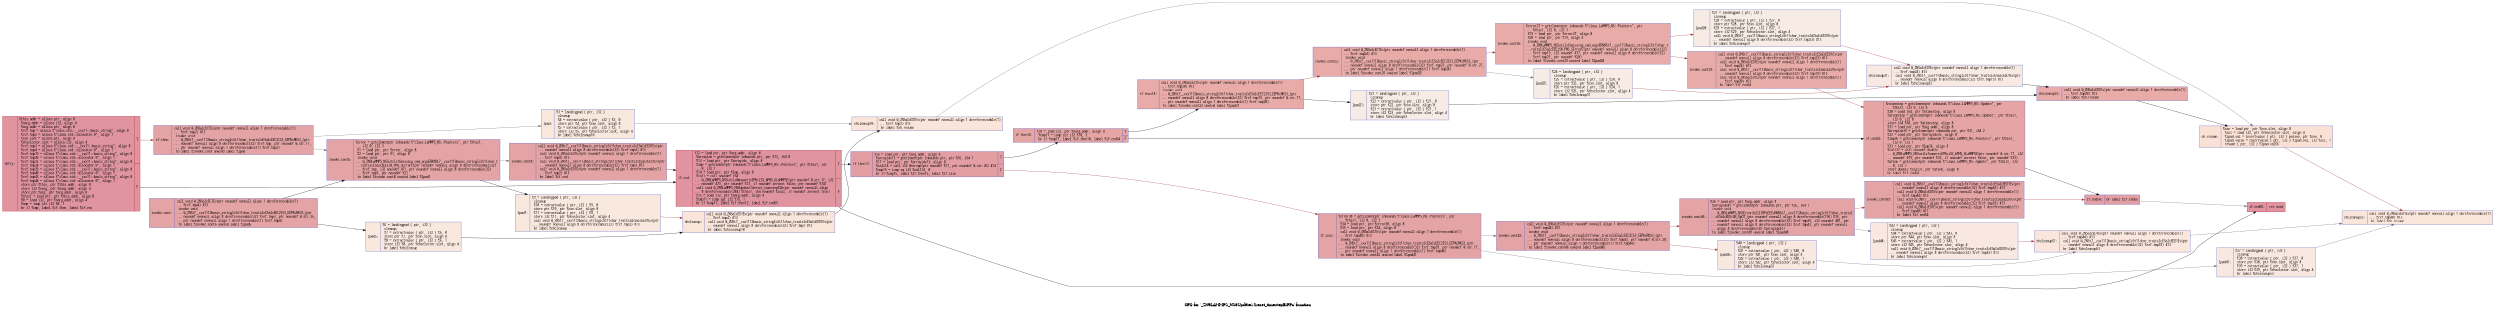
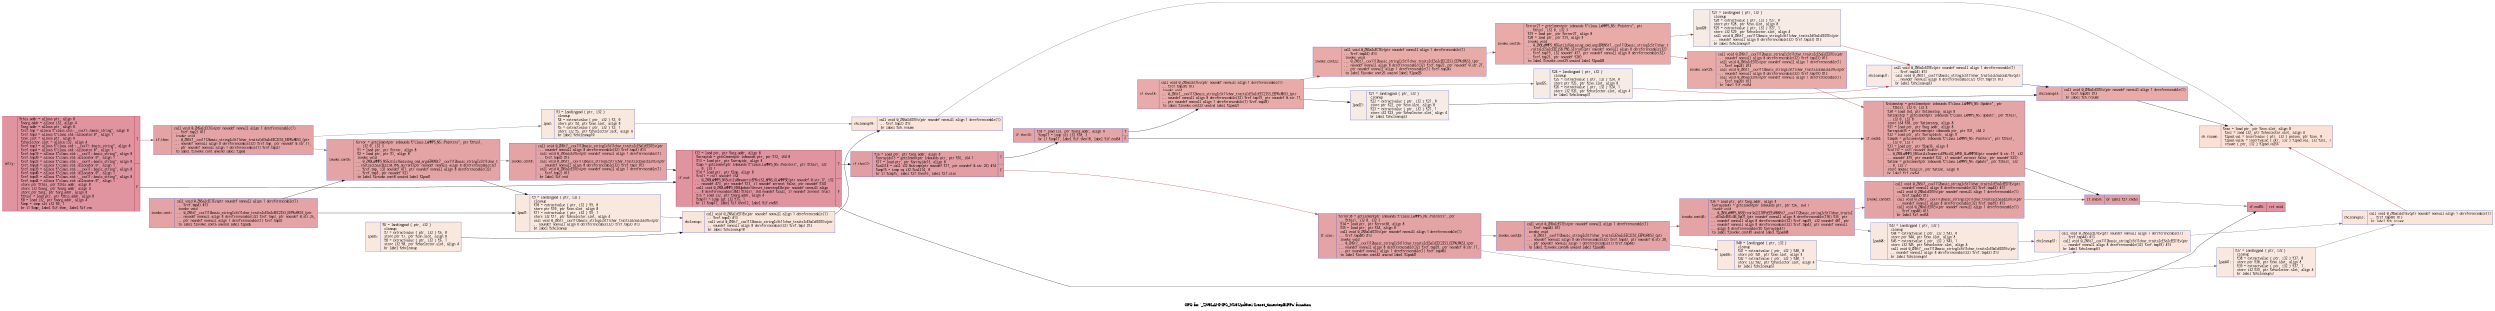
edge "invoke.cont22:" -> "lpad25:": now "if.then18:" -> "lpad25:"
edge "eh.resume:" -> "ehcleanup53:": reversed
edge "invoke.cont:" -> "lpad5:": now "invoke.cont:" -> "lpad7:"
